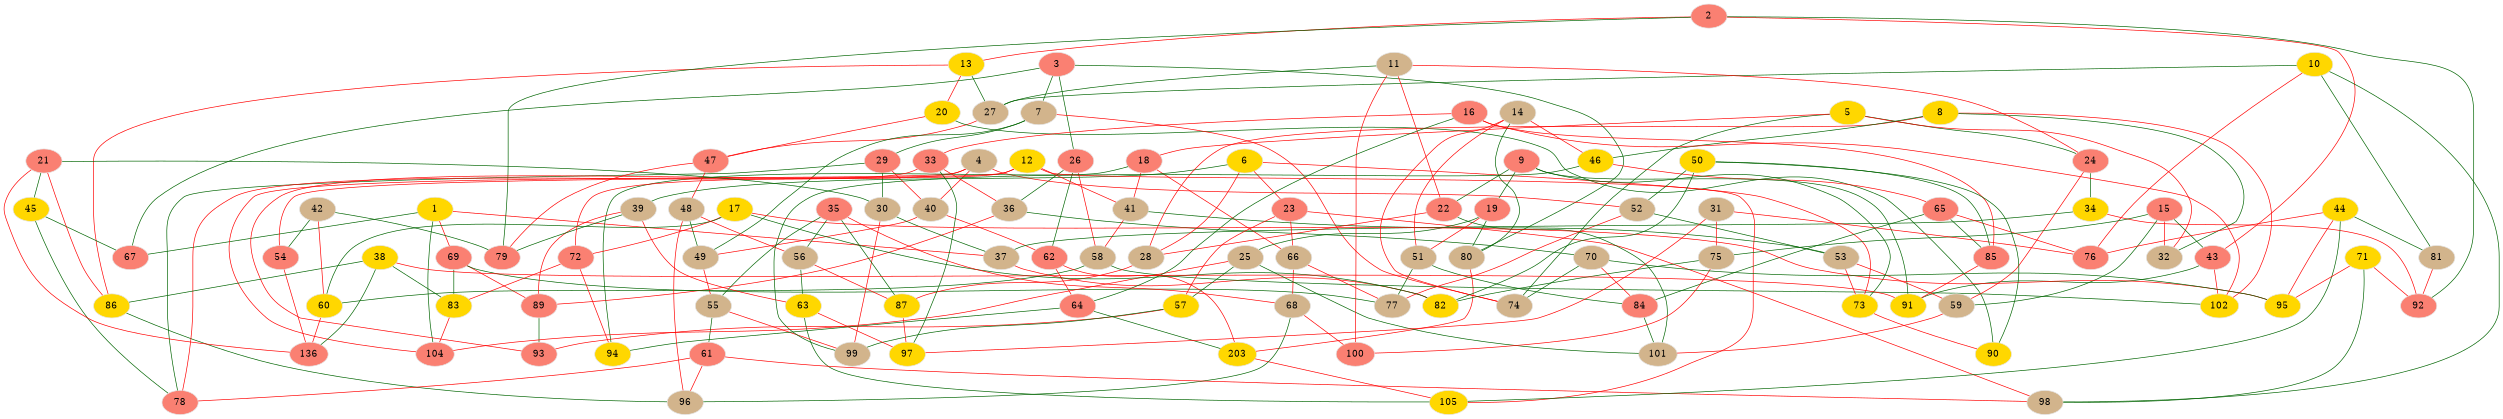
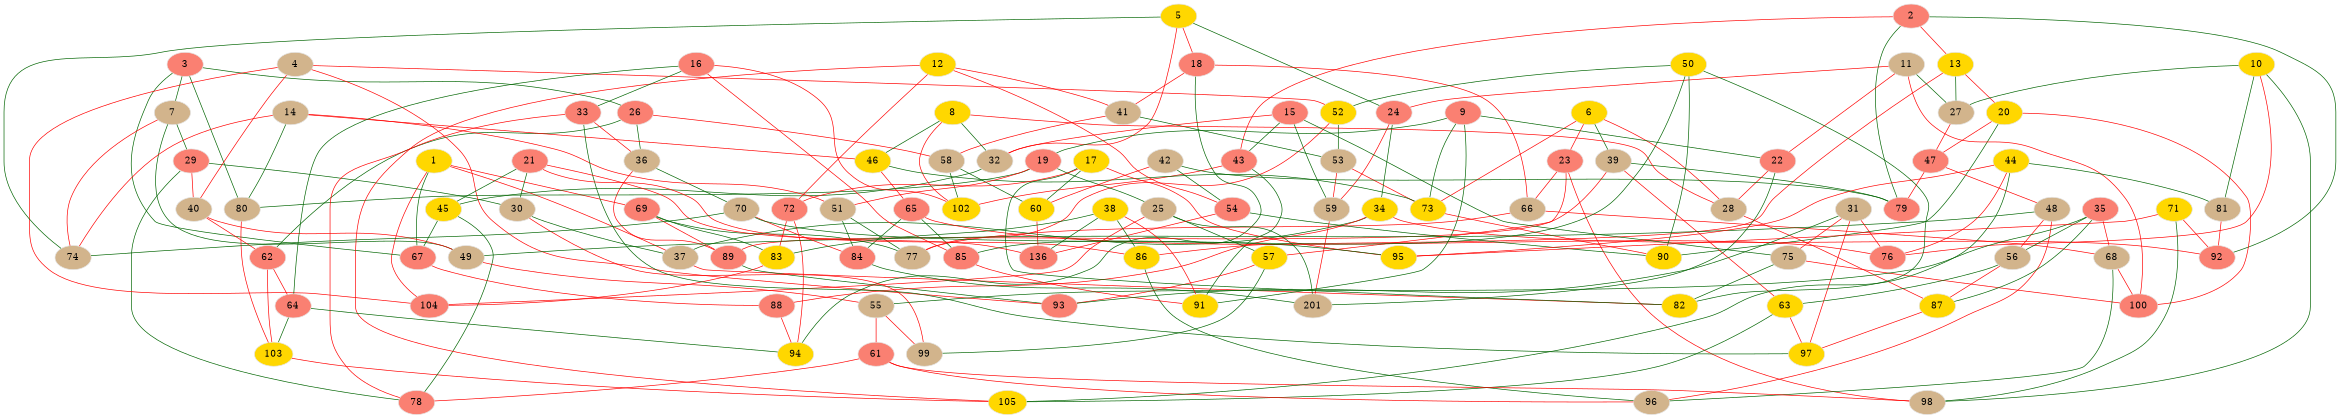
edge "16" -- "33": color red -> darkgreen
edge "20" -- "100": added
edge "46" -- "99": now "46" -- "73"
edge "32" -- "45": added
node "52": fillcolor tan -> gold
edge "54" -- "90": added
edge "1" -- "104": color darkgreen -> red
edge "31" -- "93": added
node "88": added
edge "55" -- "61": color darkgreen -> red
node "203": label "203" -> "103"
node "101": label "101" -> "201"
